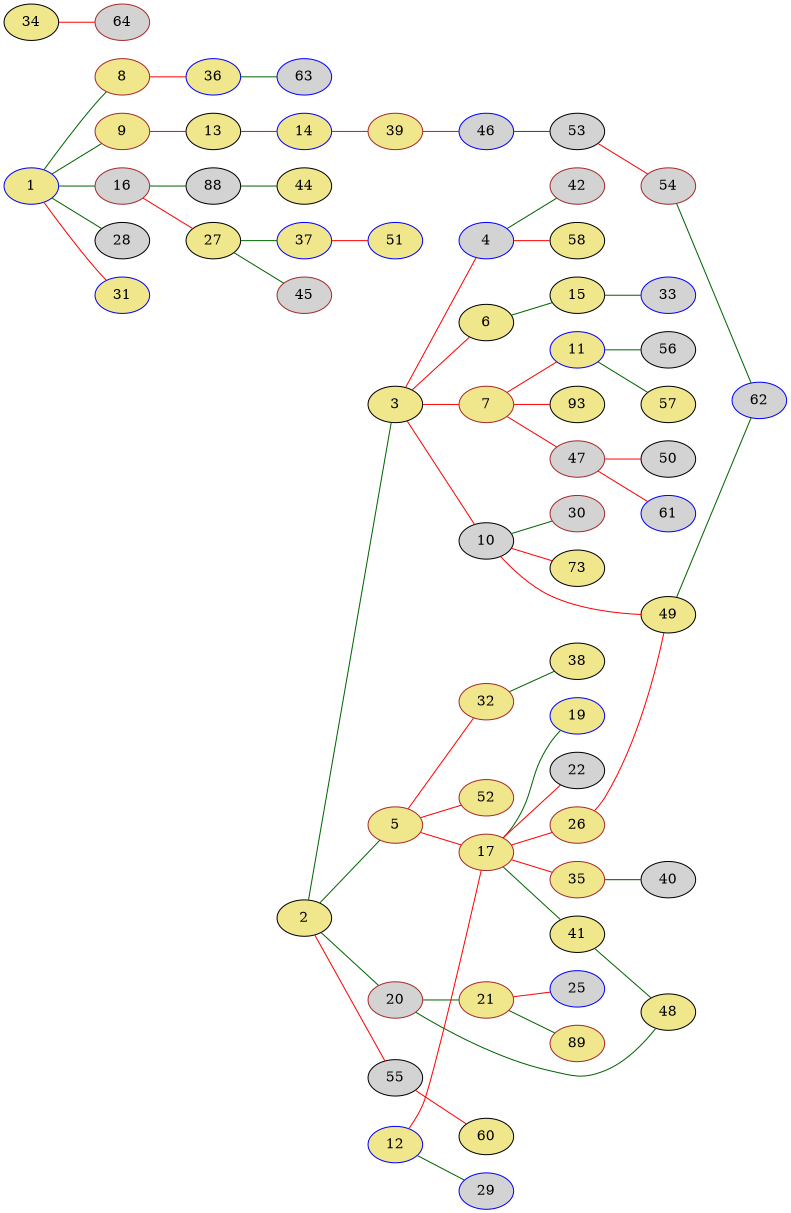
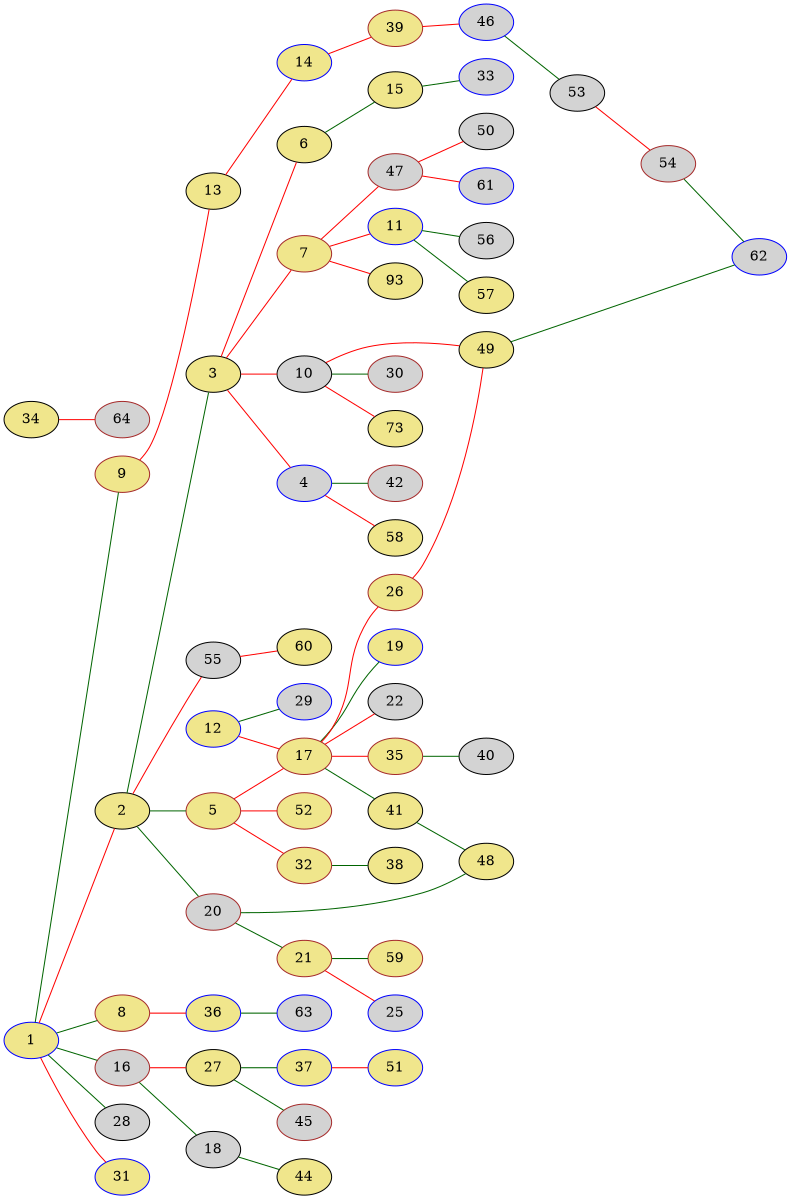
node "88": label "88" -> "18"
edge "2" -- "1": added
node "89": label "89" -> "59"
